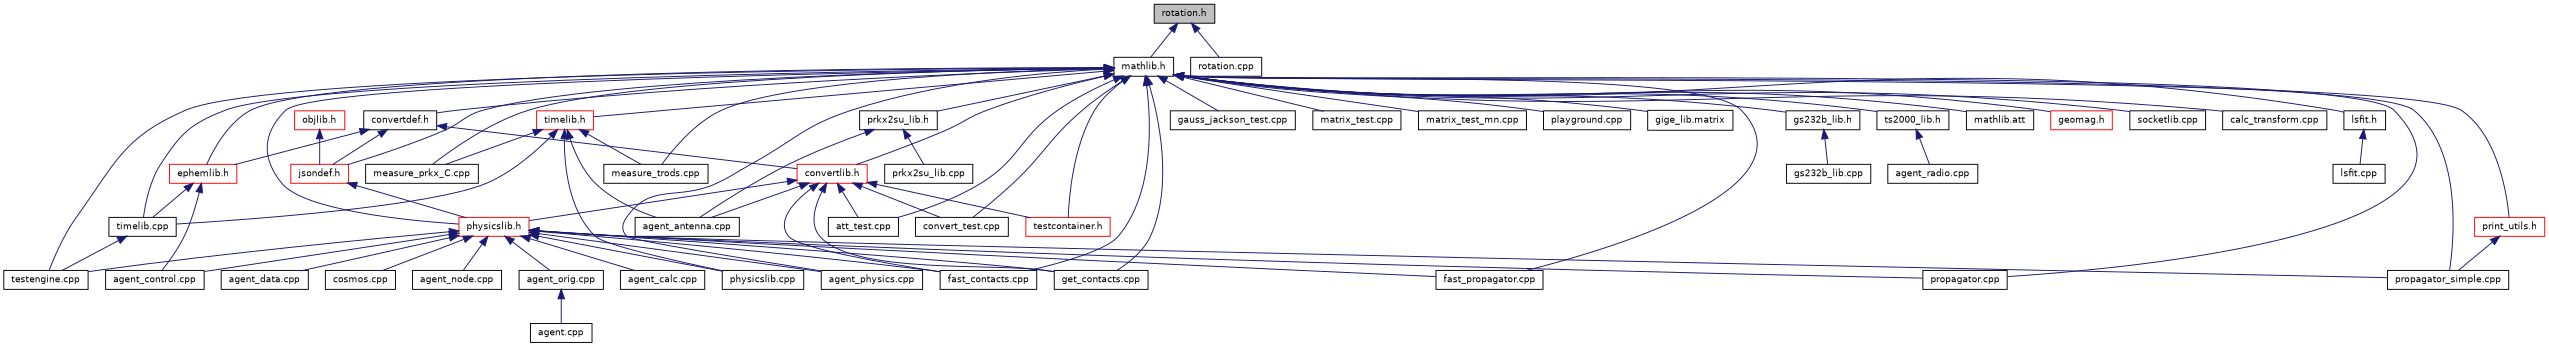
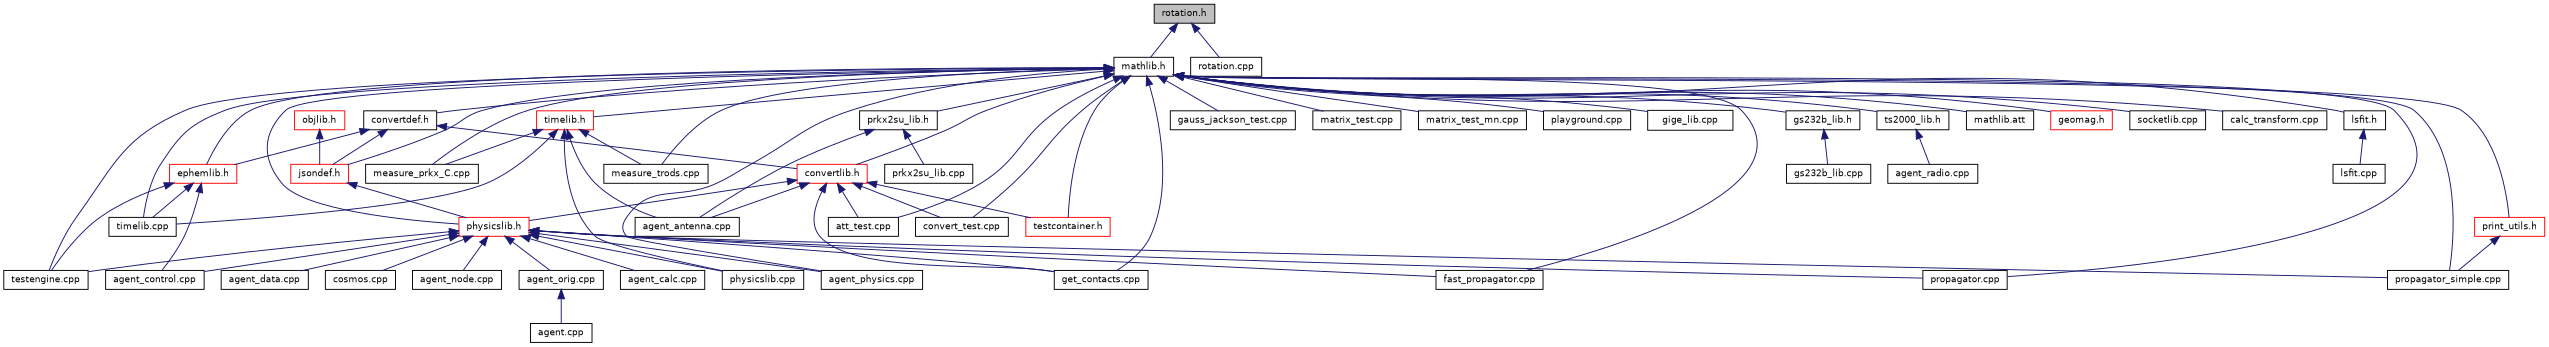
node "gige_lib.matrix": label "gige_lib.matrix" -> "gige_lib.cpp"
edge "testengine.cpp" -> "timelib.cpp": now "testengine.cpp" -> "ephemlib.h"
node "fast_contacts.cpp": removed
